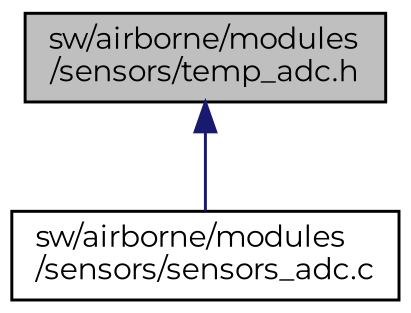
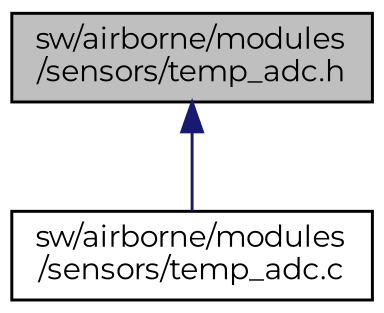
node "sw/airborne/modules /sensors/sensors_adc.c": label "sw/airborne/modules /sensors/sensors_adc.c" -> "sw/airborne/modules /sensors/temp_adc.c"
